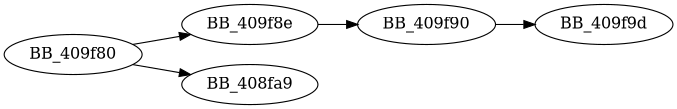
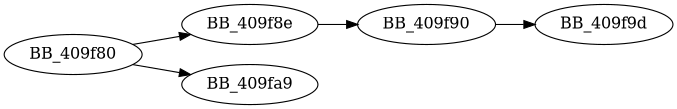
node "BB_408fa9": label "BB_408fa9" -> "BB_409fa9"
